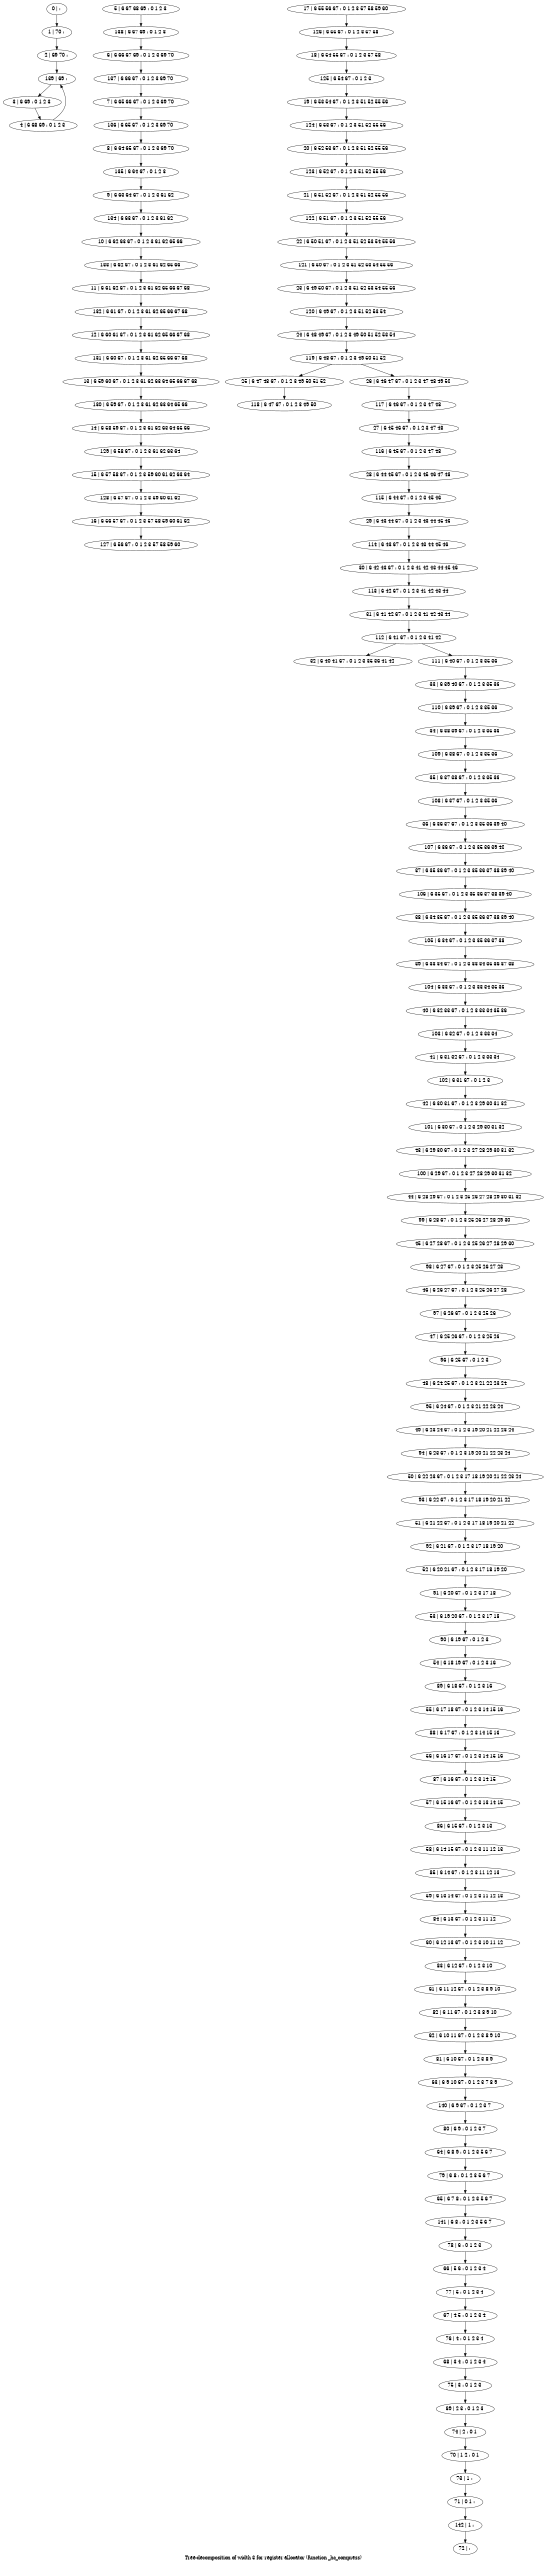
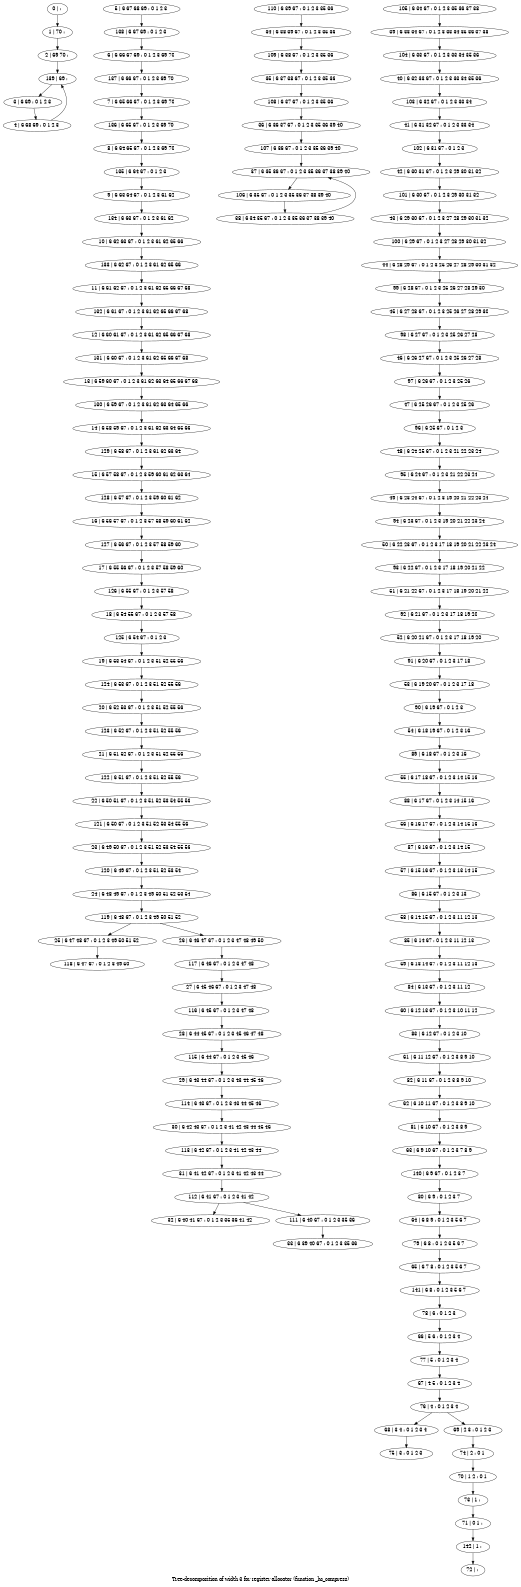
edge "127 | 6 56 67 : 0 1 2 3 57 58 59 60" -> "17 | 6 55 56 67 : 0 1 2 3 57 58 59 60": added
edge "33 | 6 39 40 67 : 0 1 2 3 35 36" -> "110 | 6 39 67 : 0 1 2 3 35 36": removed
edge "38 | 6 34 35 67 : 0 1 2 3 35 36 37 38 39 40" -> "105 | 6 34 67 : 0 1 2 3 35 36 37 38": now "38 | 6 34 35 67 : 0 1 2 3 35 36 37 38 39 40" -> "37 | 6 35 36 67 : 0 1 2 3 35 36 37 38 39 40"
edge "75 | 3 : 0 1 2 3" -> "69 | 2 3 : 0 1 2 3": now "76 | 4 : 0 1 2 3 4" -> "69 | 2 3 : 0 1 2 3"
